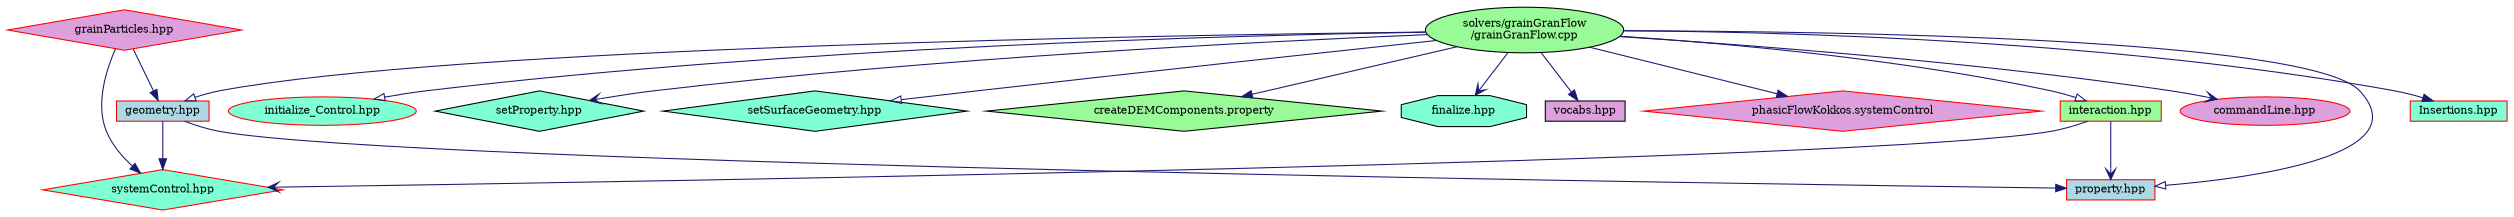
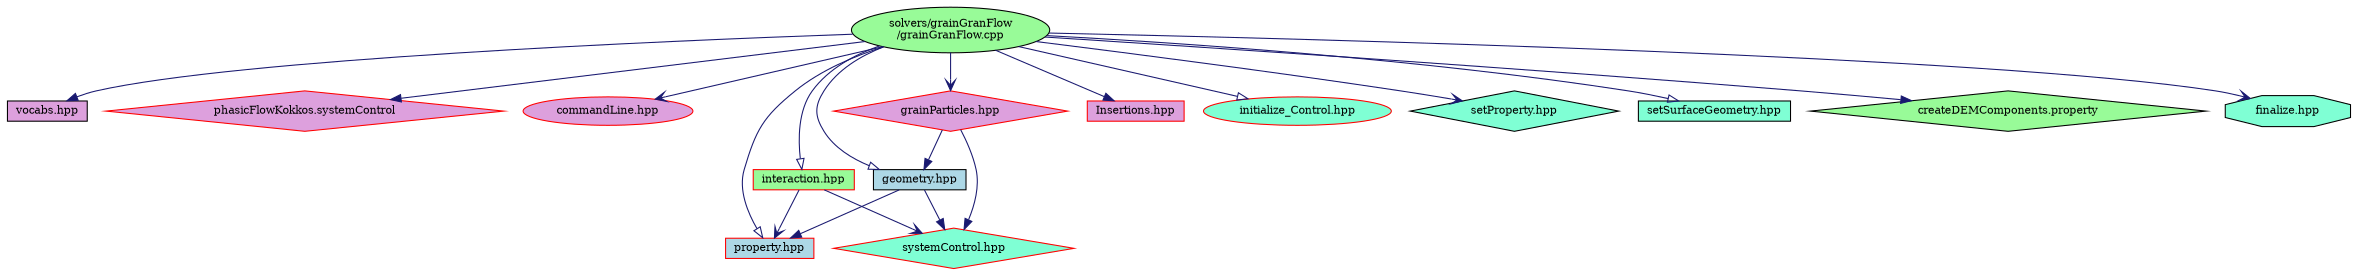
edge "solvers/grainGranFlow /grainGranFlow.cpp" -> "grainParticles.hpp": added
node "geometry.hpp": color red -> black
node "setSurfaceGeometry.hpp": shape diamond -> box
node "Insertions.hpp": fillcolor aquamarine -> plum
